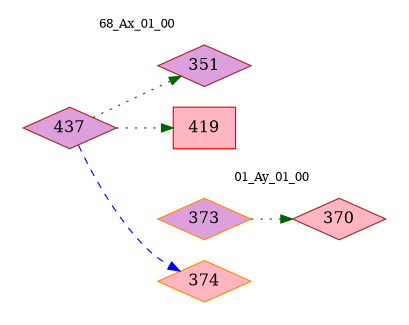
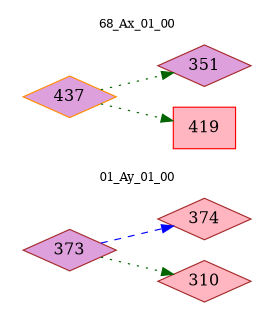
node "437": color brown -> darkorange
edge "437" -> "374": now "373" -> "374"
node "373": color darkorange -> brown
node "370": label "370" -> "310"
node "374": color darkorange -> brown
